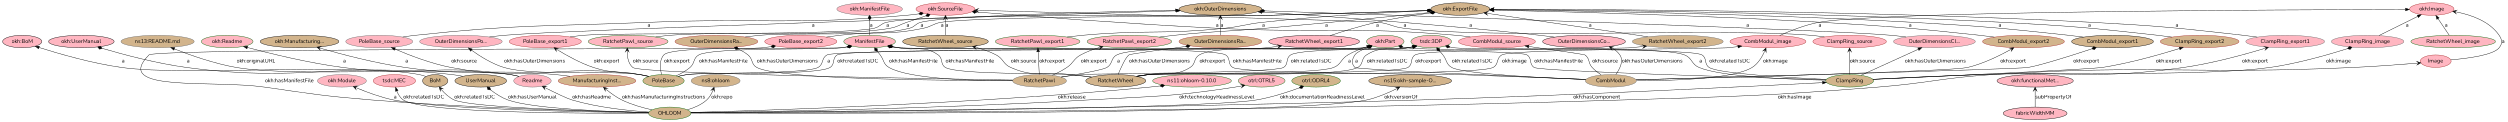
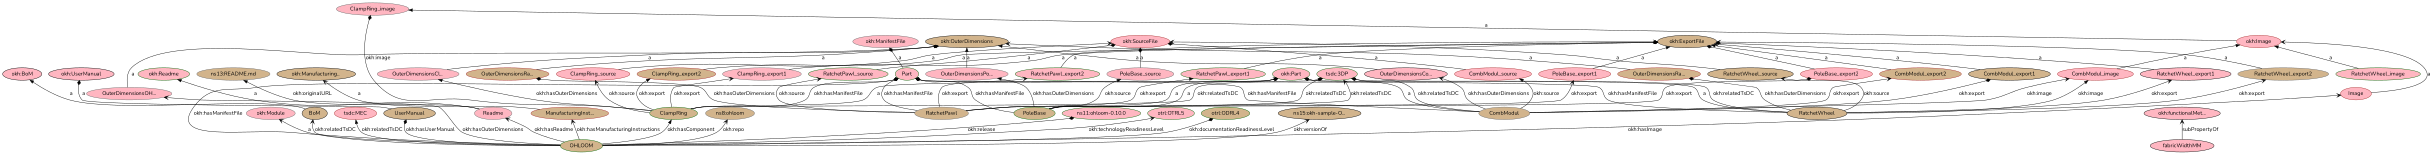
edge "ClampRing_image" -> "okh:Image": reversed
node "ManifestFile": label "ManifestFile" -> "Part"
node "OuterDimensionsOH...": added
